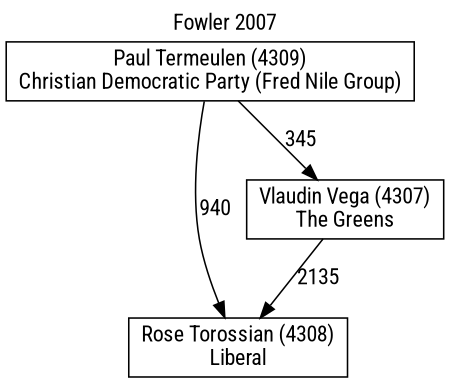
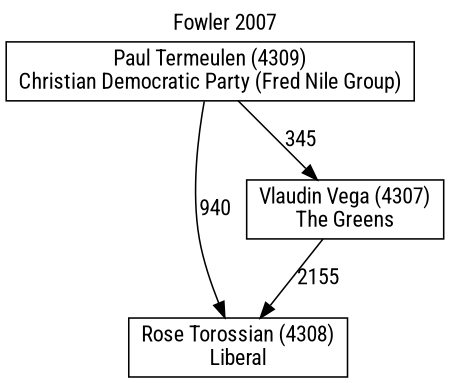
edge "Vlaudin Vega (4307) The Greens" -> "Rose Torossian (4308) Liberal": label "2135" -> "2155"
